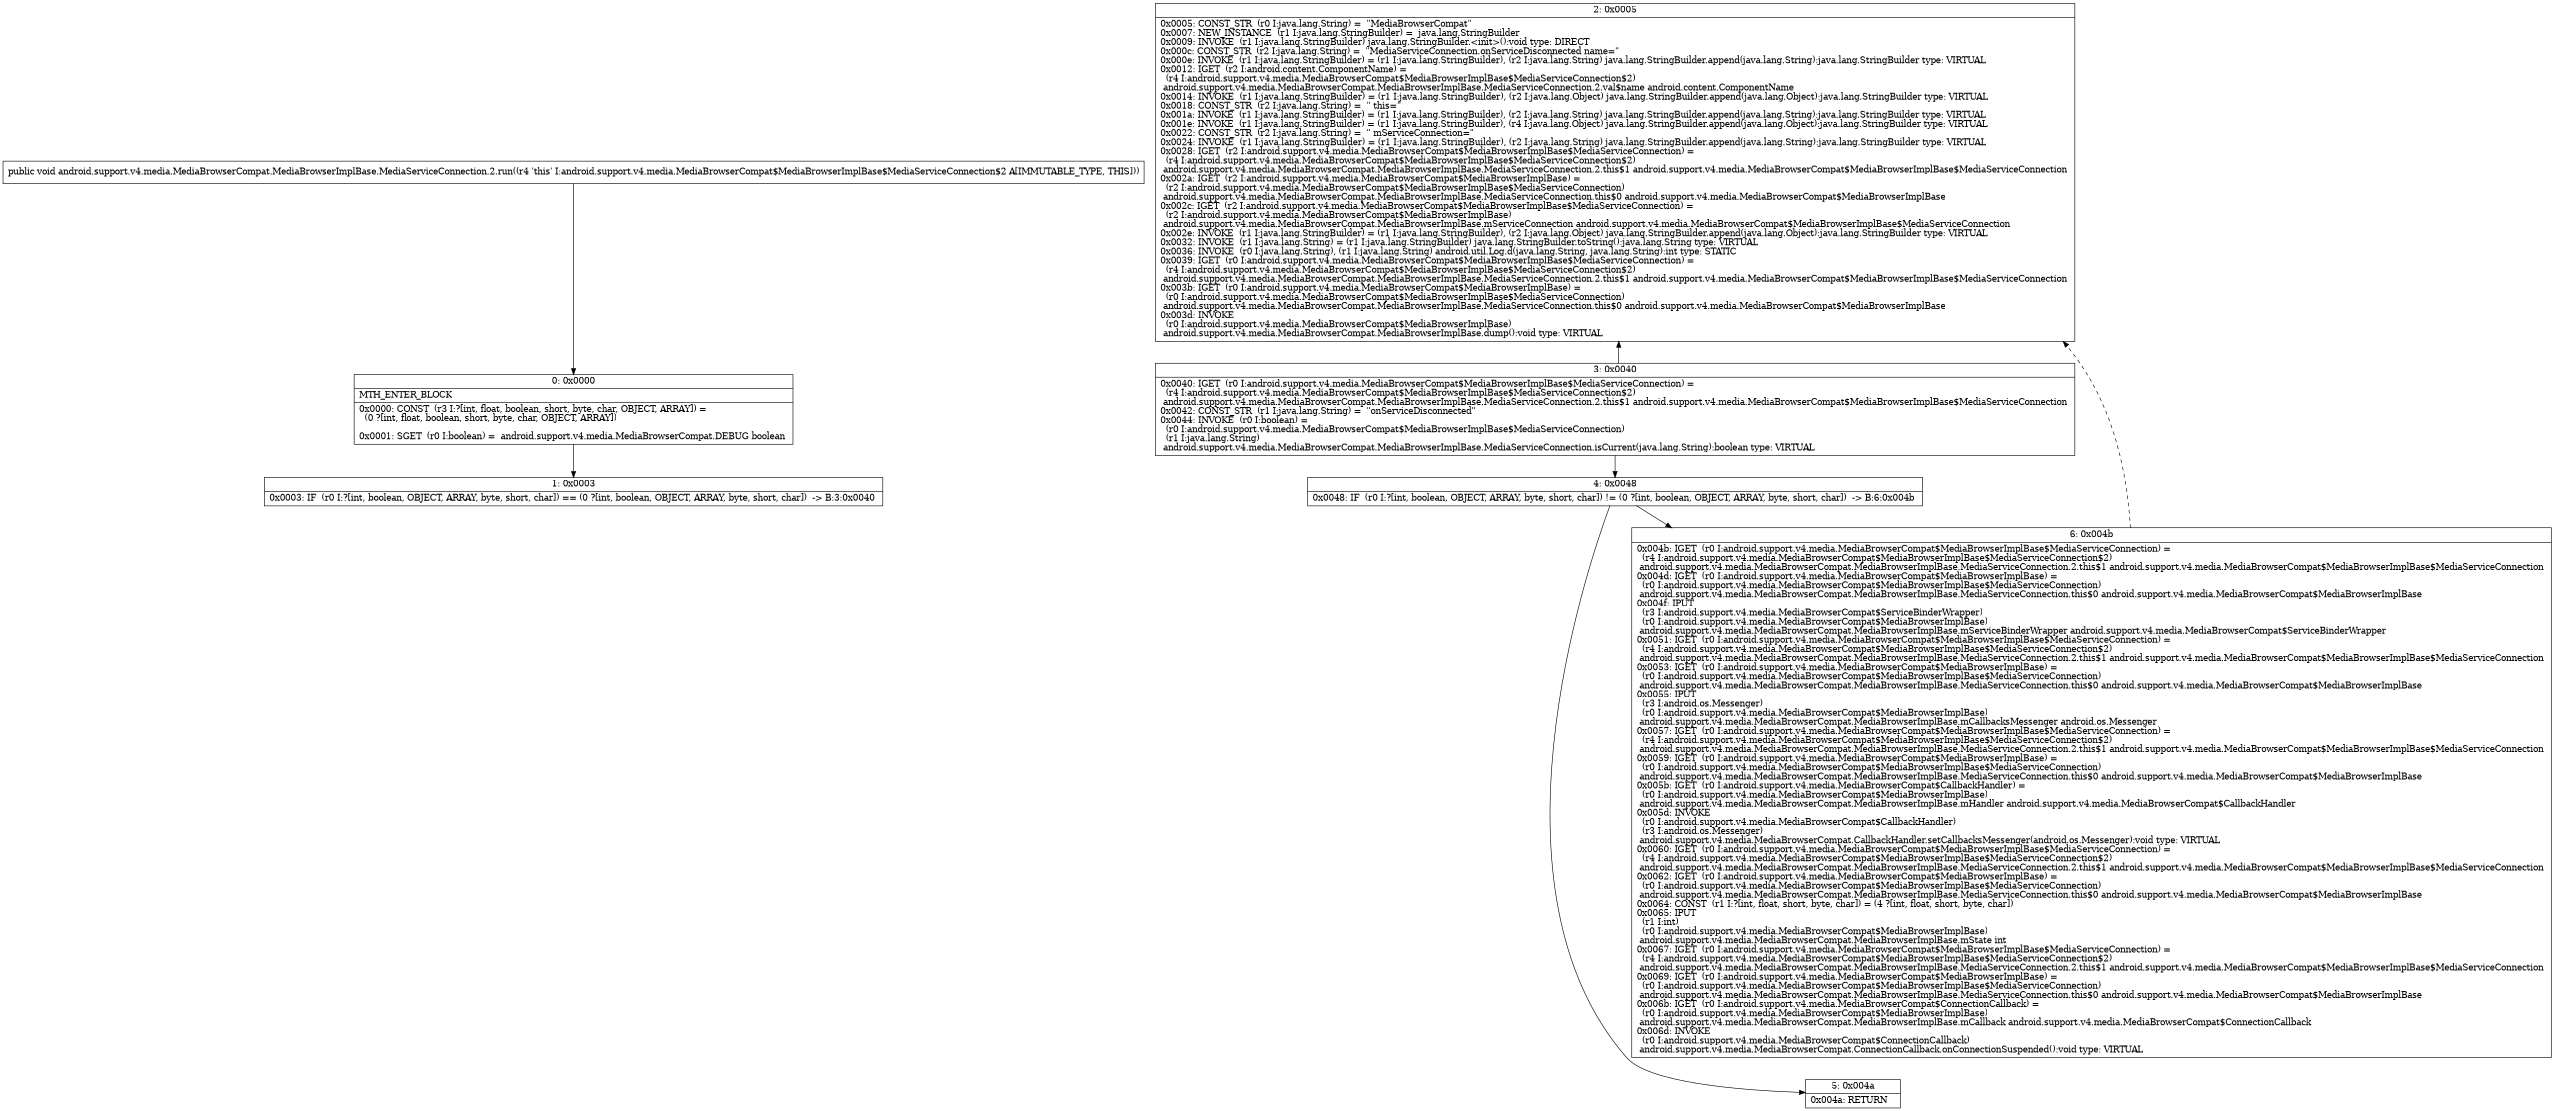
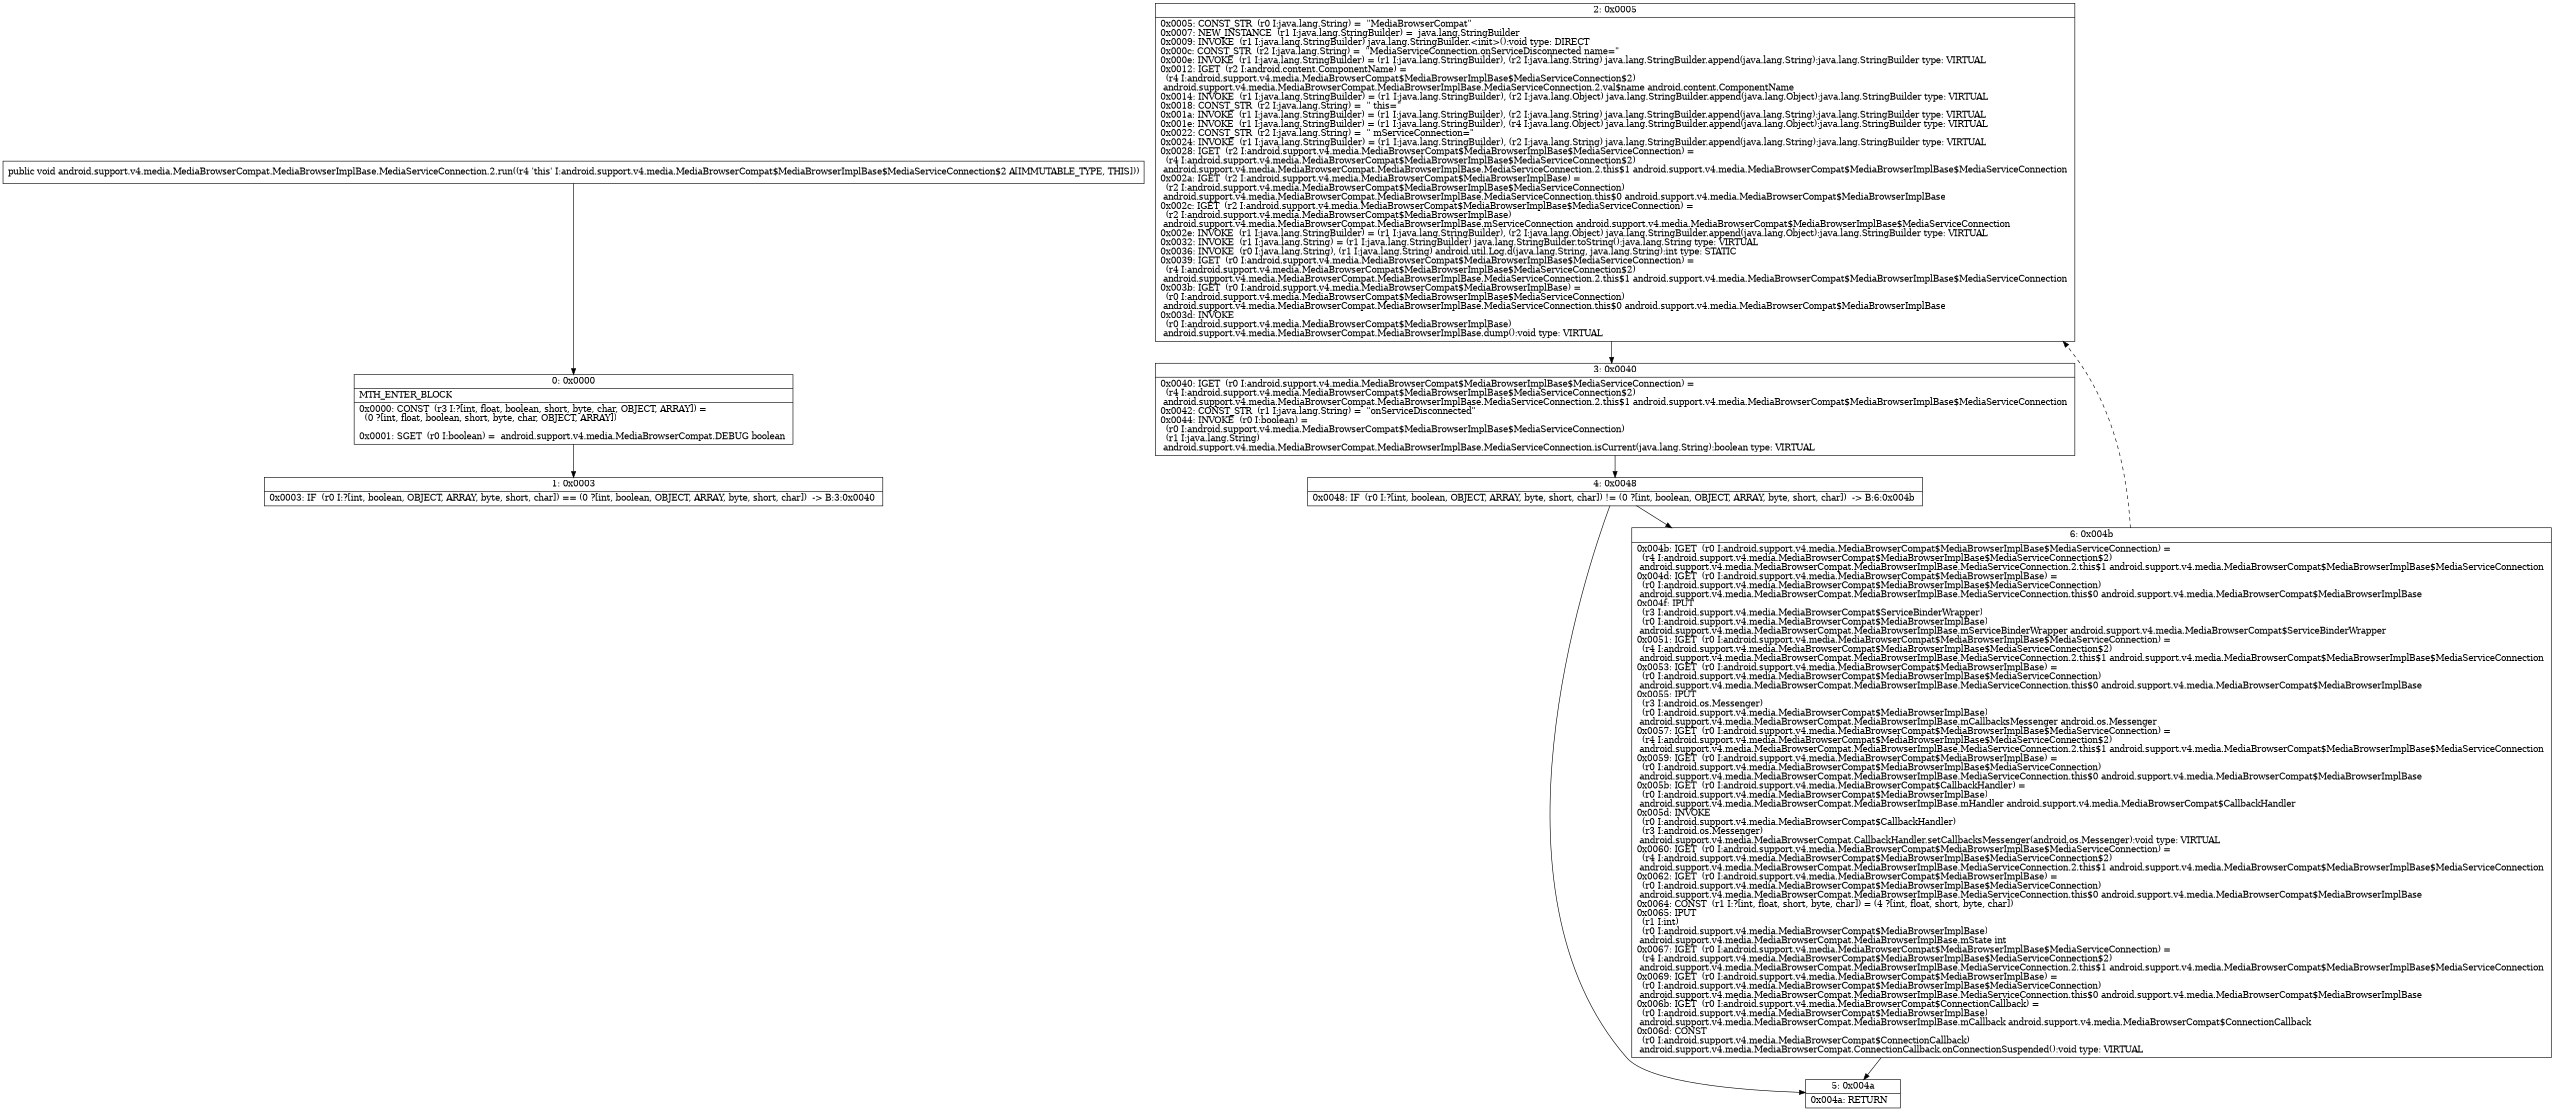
edge "3: 0x0040" -> "2: 0x0005": reversed
node "6: 0x004b": text "0x006d: INVOKE" -> "0x006d: CONST"
edge "6: 0x004b" -> "5: 0x004a": added
